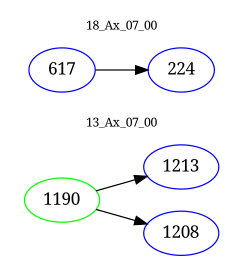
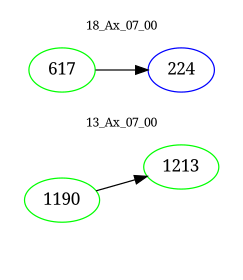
node "617": color blue -> green
node "1213": color blue -> green
node "1208": removed
